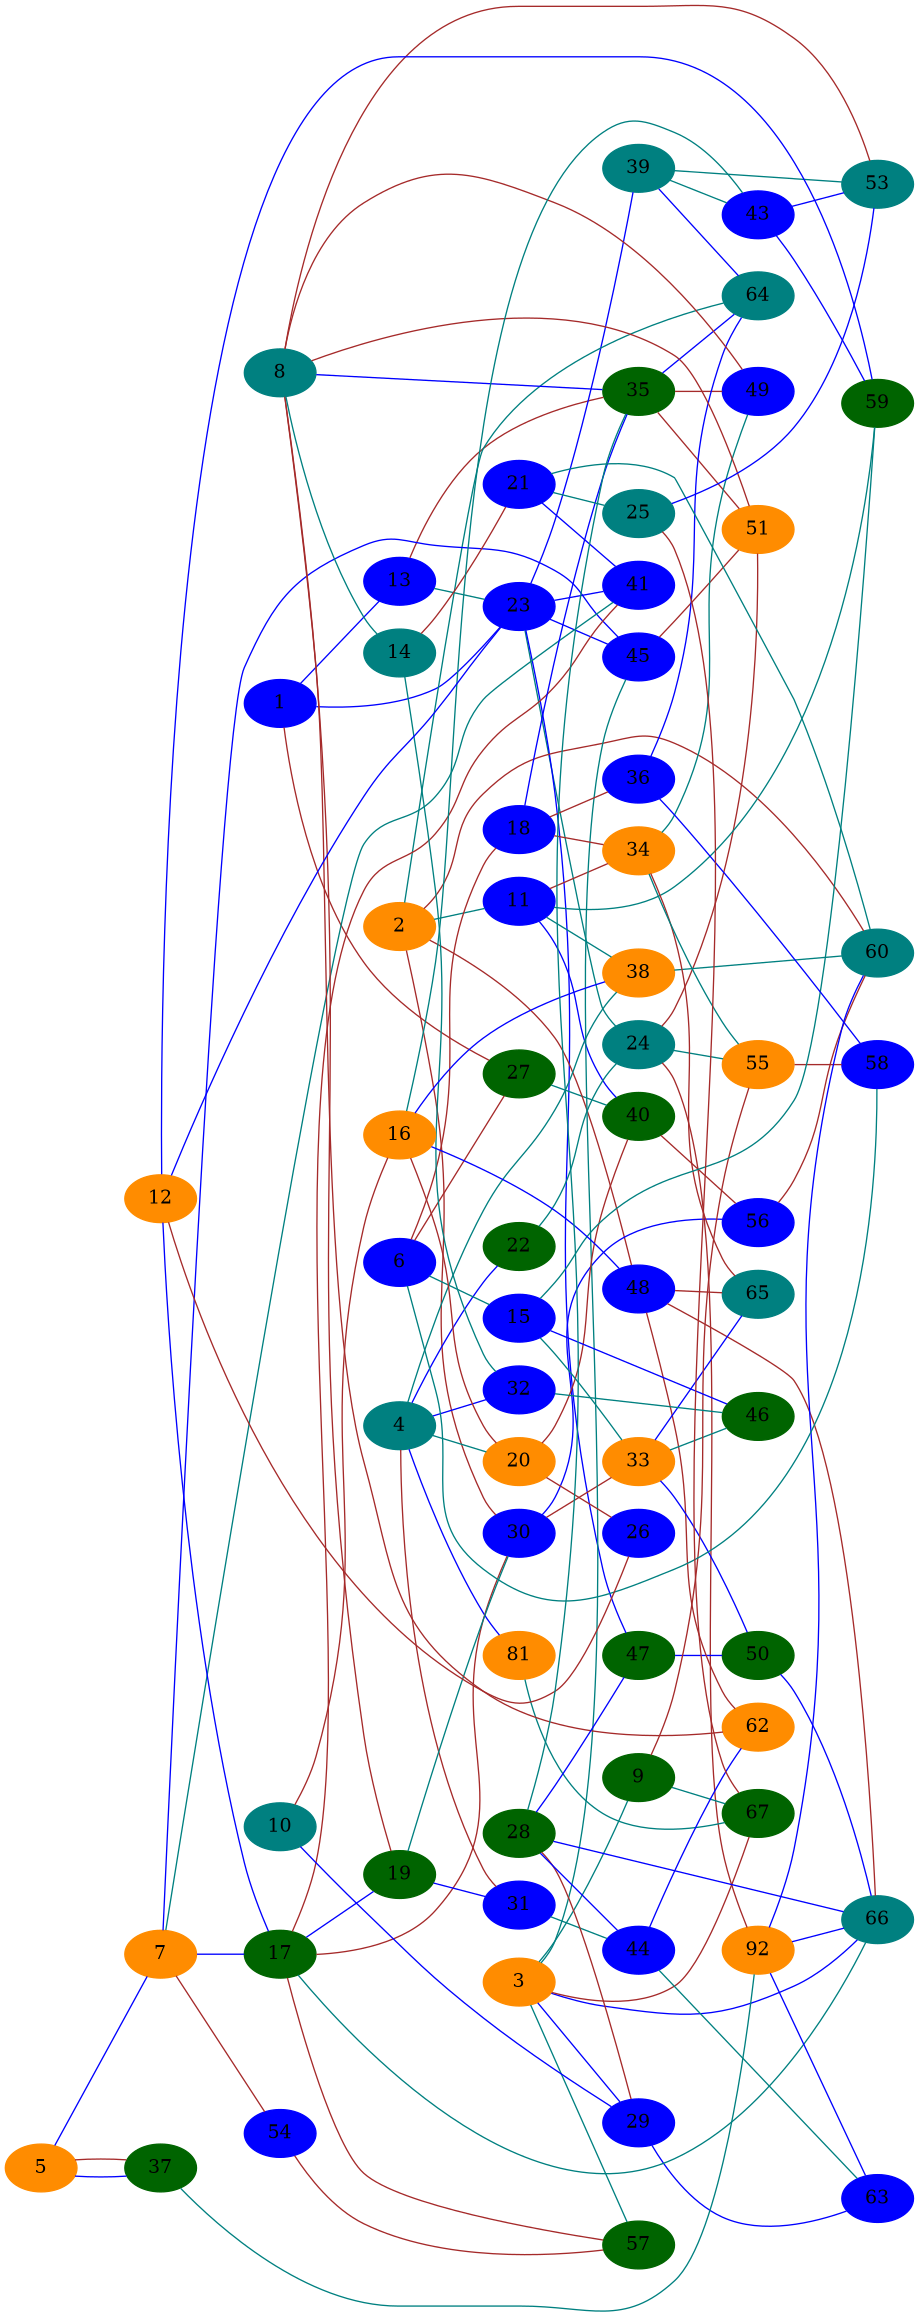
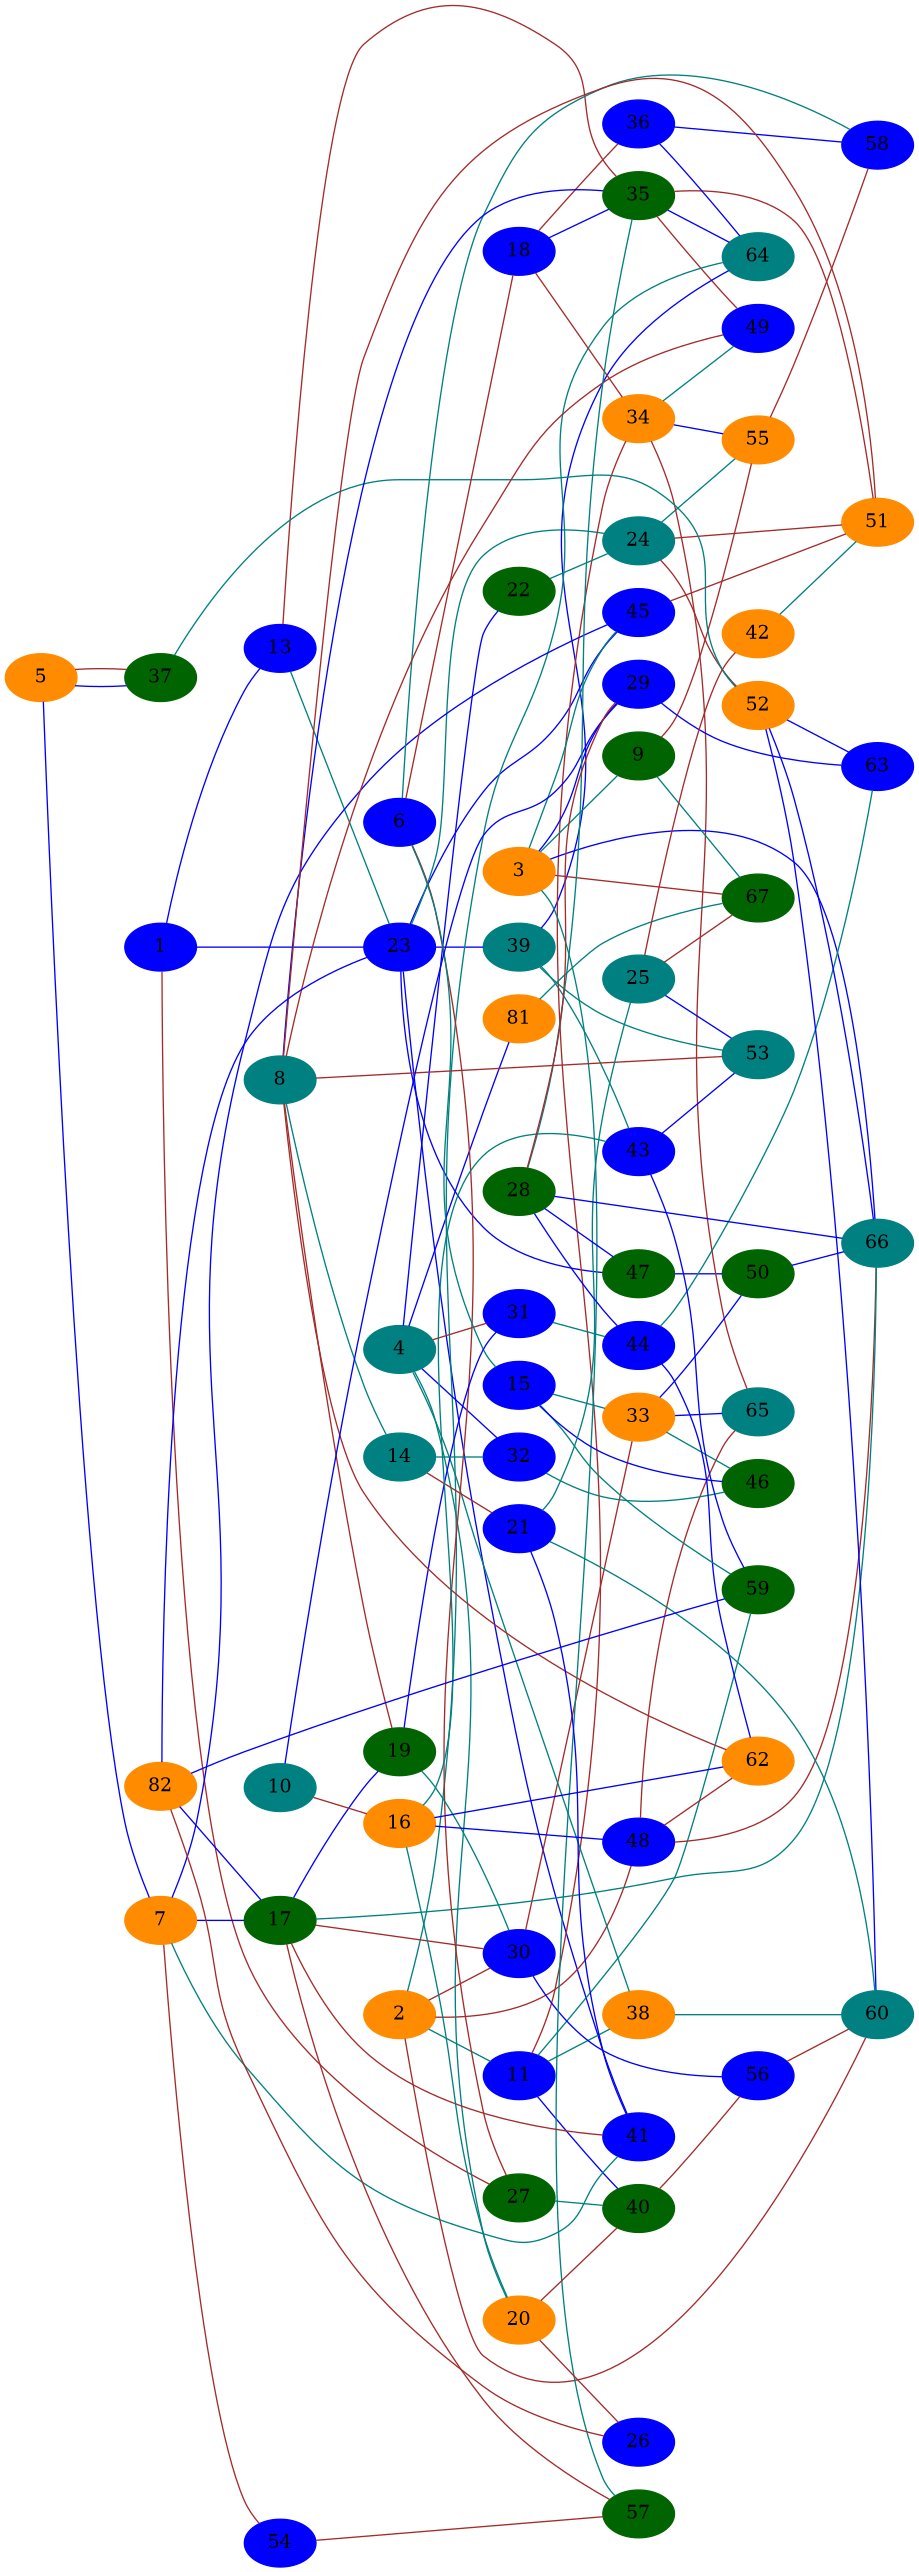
node "42": added
edge "34" -- "55": color teal -> blue
edge "38" -- "16": now "62" -- "16"
node "12": label "12" -> "82"
edge "16" -- "20": color brown -> teal
node "92": label "92" -> "52"
